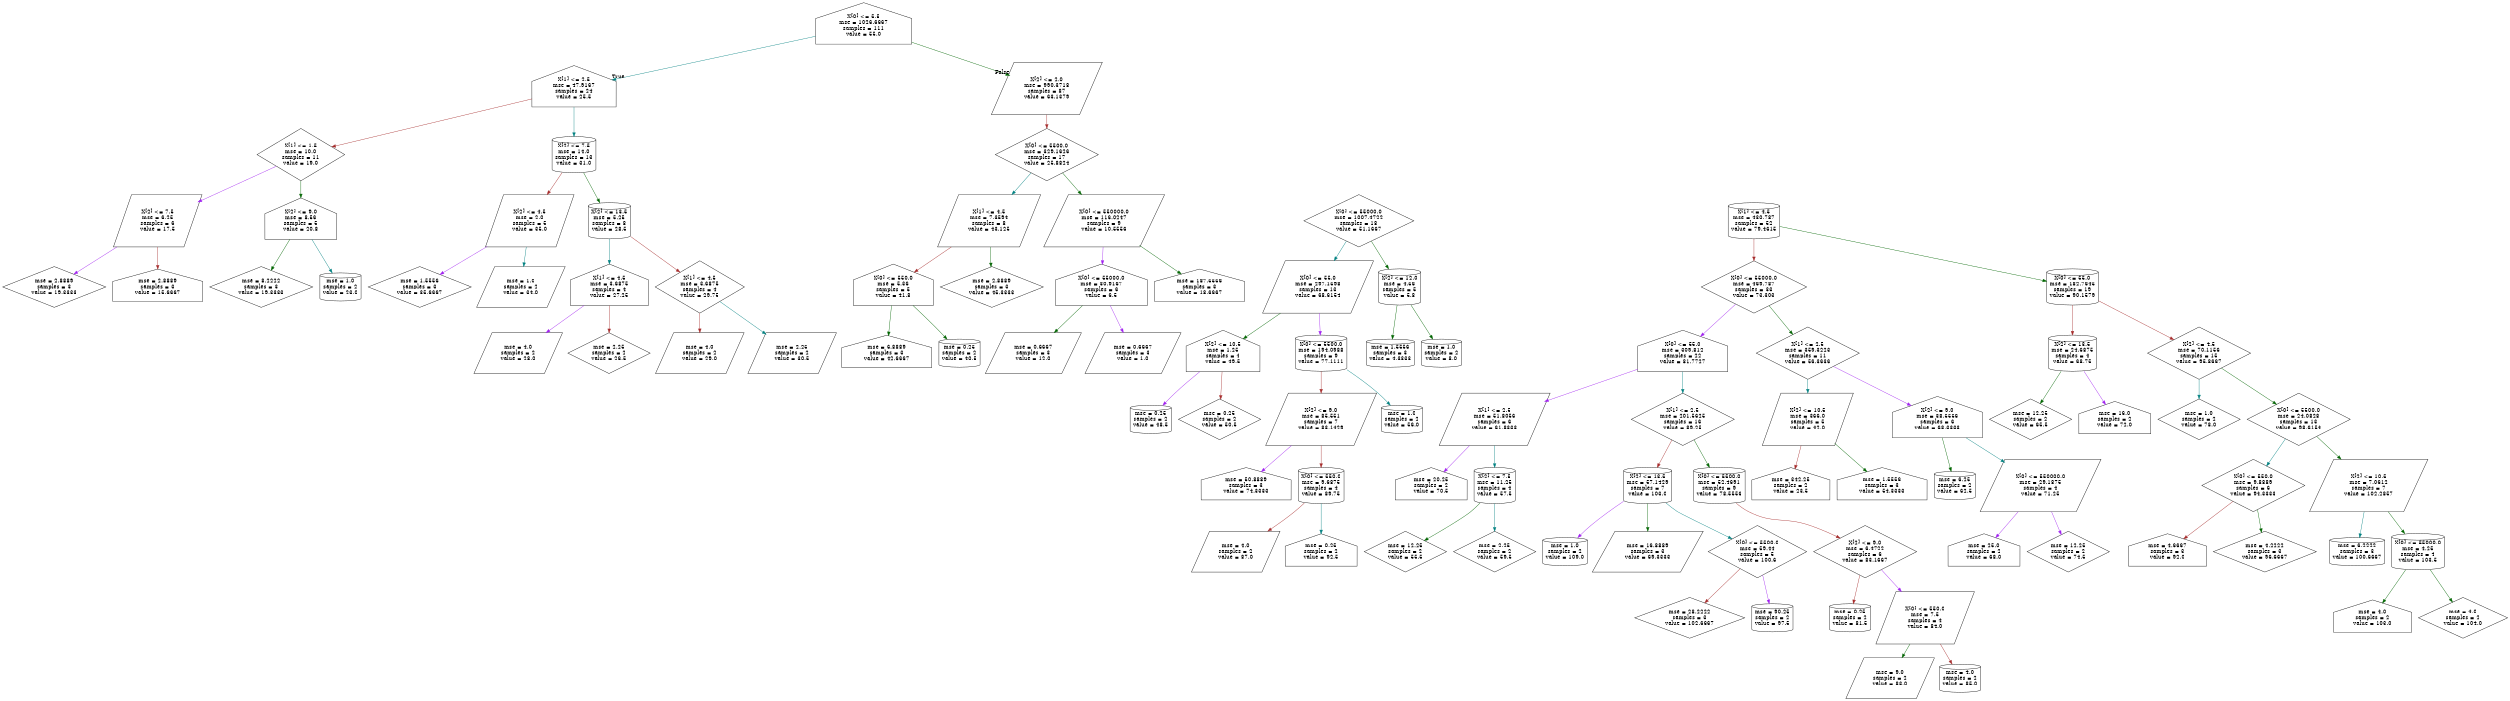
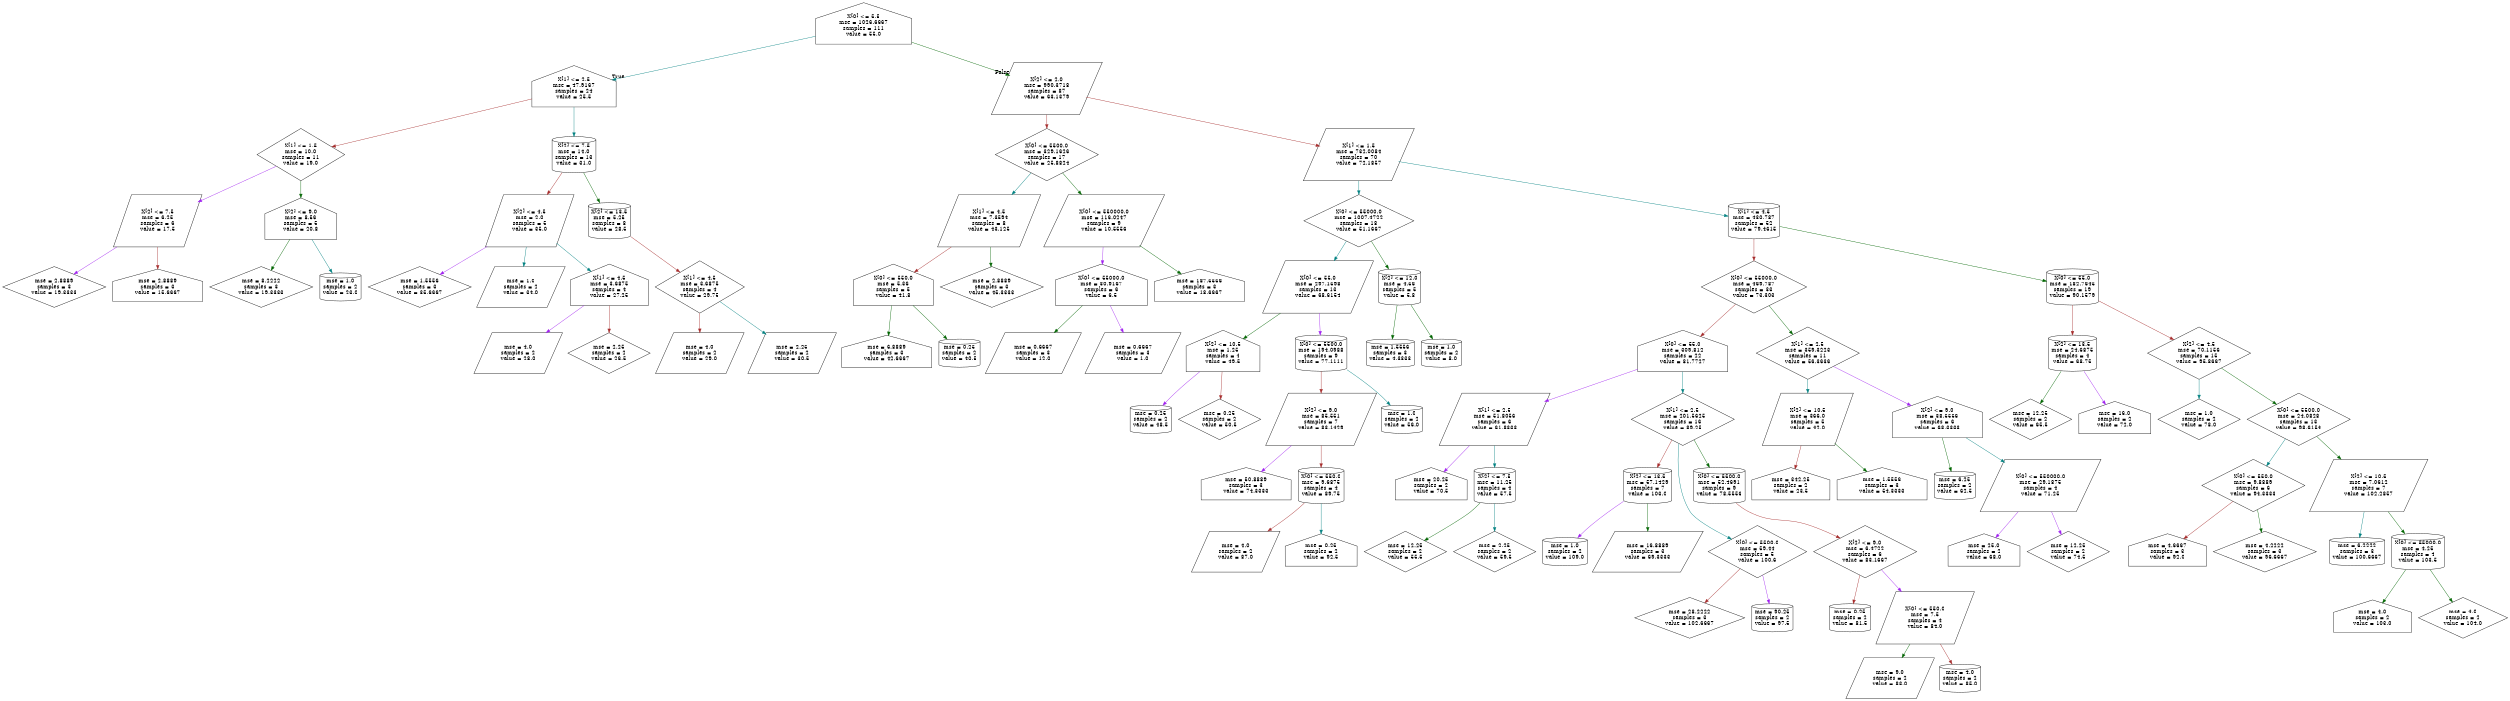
node "X[1] <= 1.5 mse = 732.0084 samples = 70 value = 72.1857": added
edge "X[2] <= 13.5 mse = 5.25 samples = 8 value = 28.5" -> "X[1] <= 4.5 mse = 3.6875 samples = 4 value = 27.25": now "X[2] <= 4.5 mse = 2.0 samples = 5 value = 35.0" -> "X[1] <= 4.5 mse = 3.6875 samples = 4 value = 27.25"
edge "X[0] <= 55000.0 mse = 469.787 samples = 33 value = 73.303" -> "X[0] <= 55.0 mse = 309.812 samples = 22 value = 81.7727": color purple -> brown
edge "X[2] <= 13.5 mse = 57.1429 samples = 7 value = 103.0" -> "X[0] <= 5500.0 mse = 59.44 samples = 5 value = 100.6": now "X[1] <= 2.5 mse = 201.5625 samples = 16 value = 89.25" -> "X[0] <= 5500.0 mse = 59.44 samples = 5 value = 100.6"
